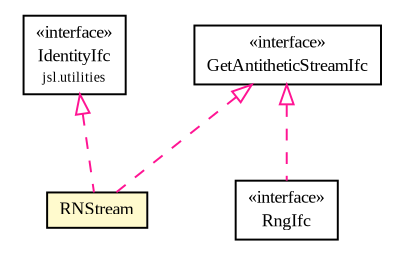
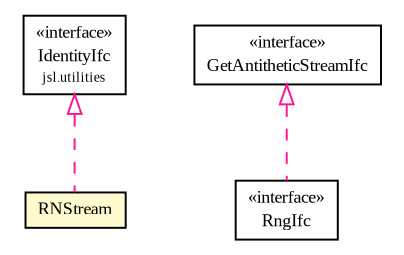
edge "RNStream" -> "GetAntitheticStreamIfc": removed
